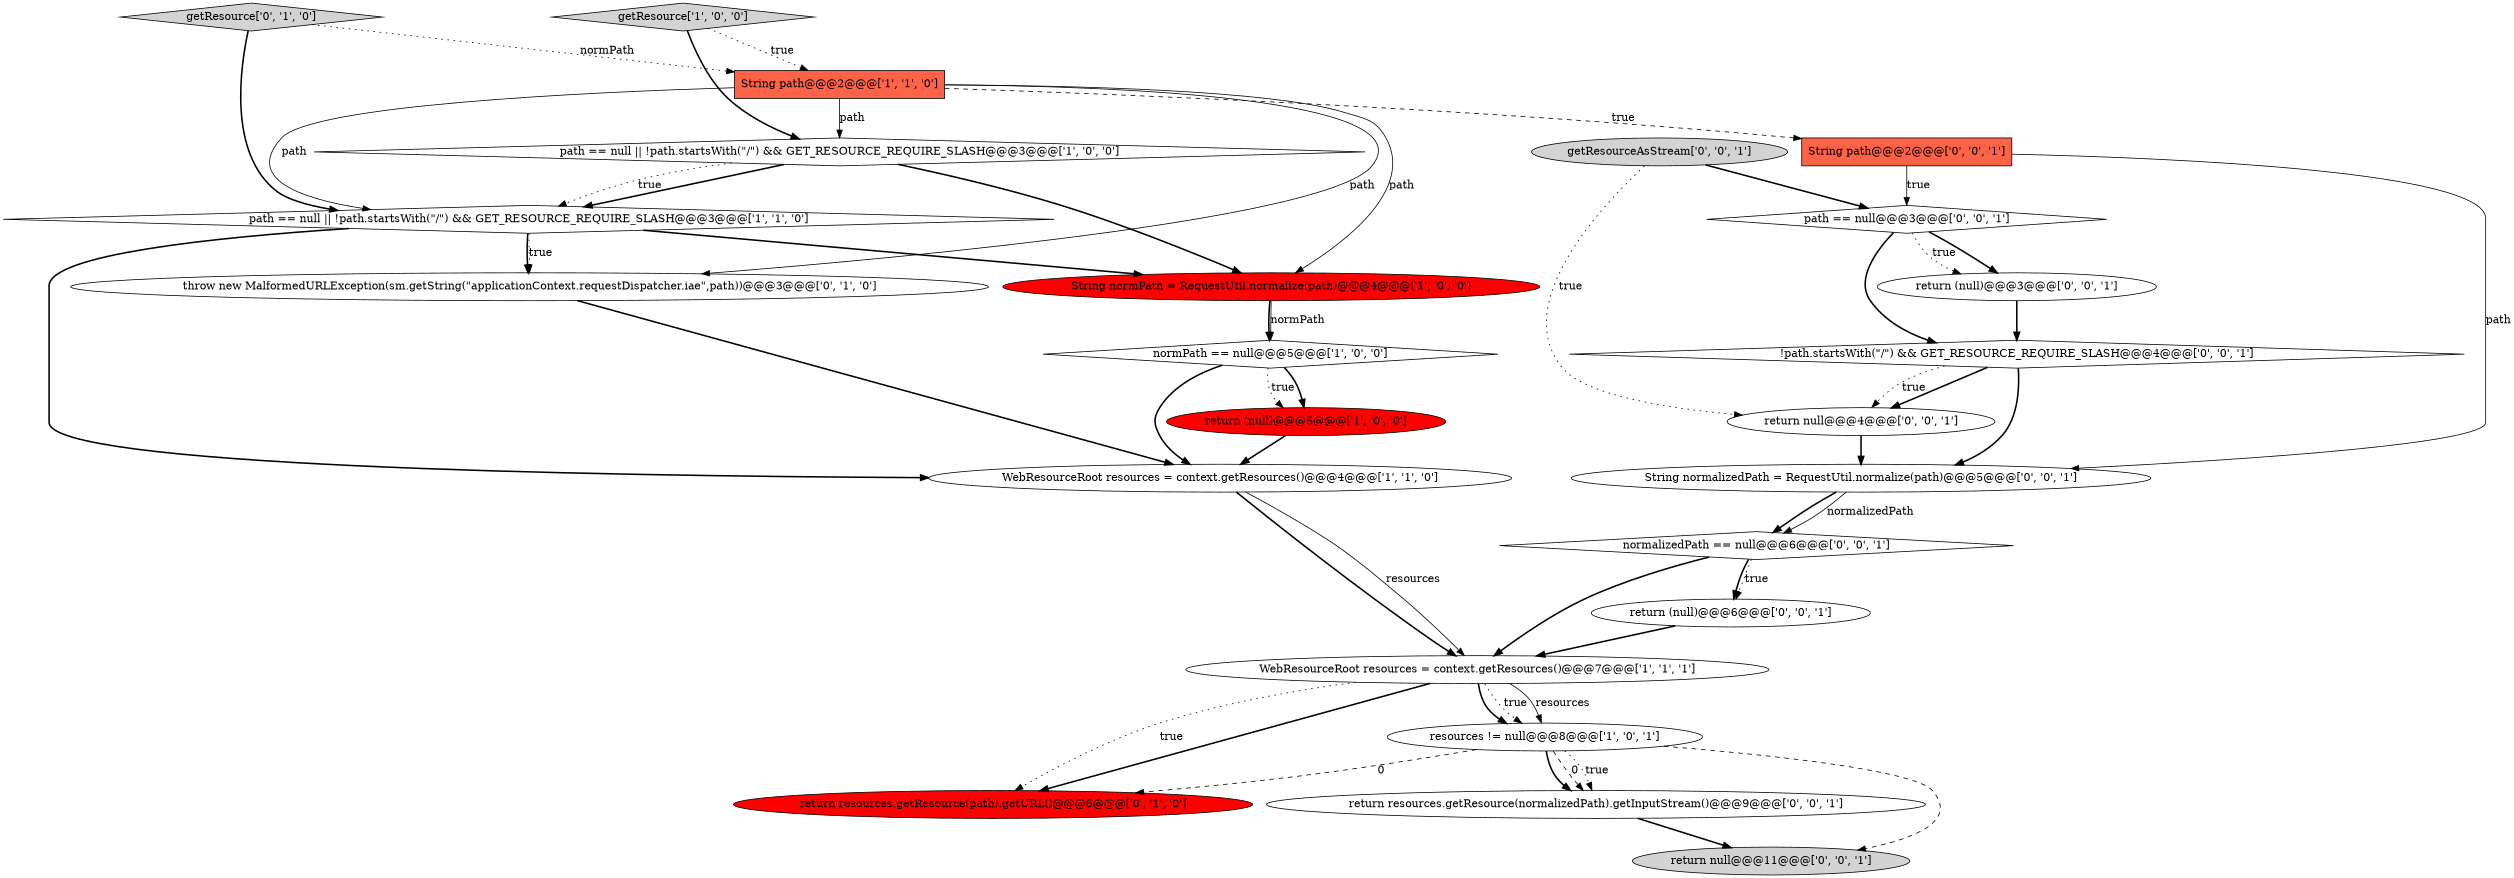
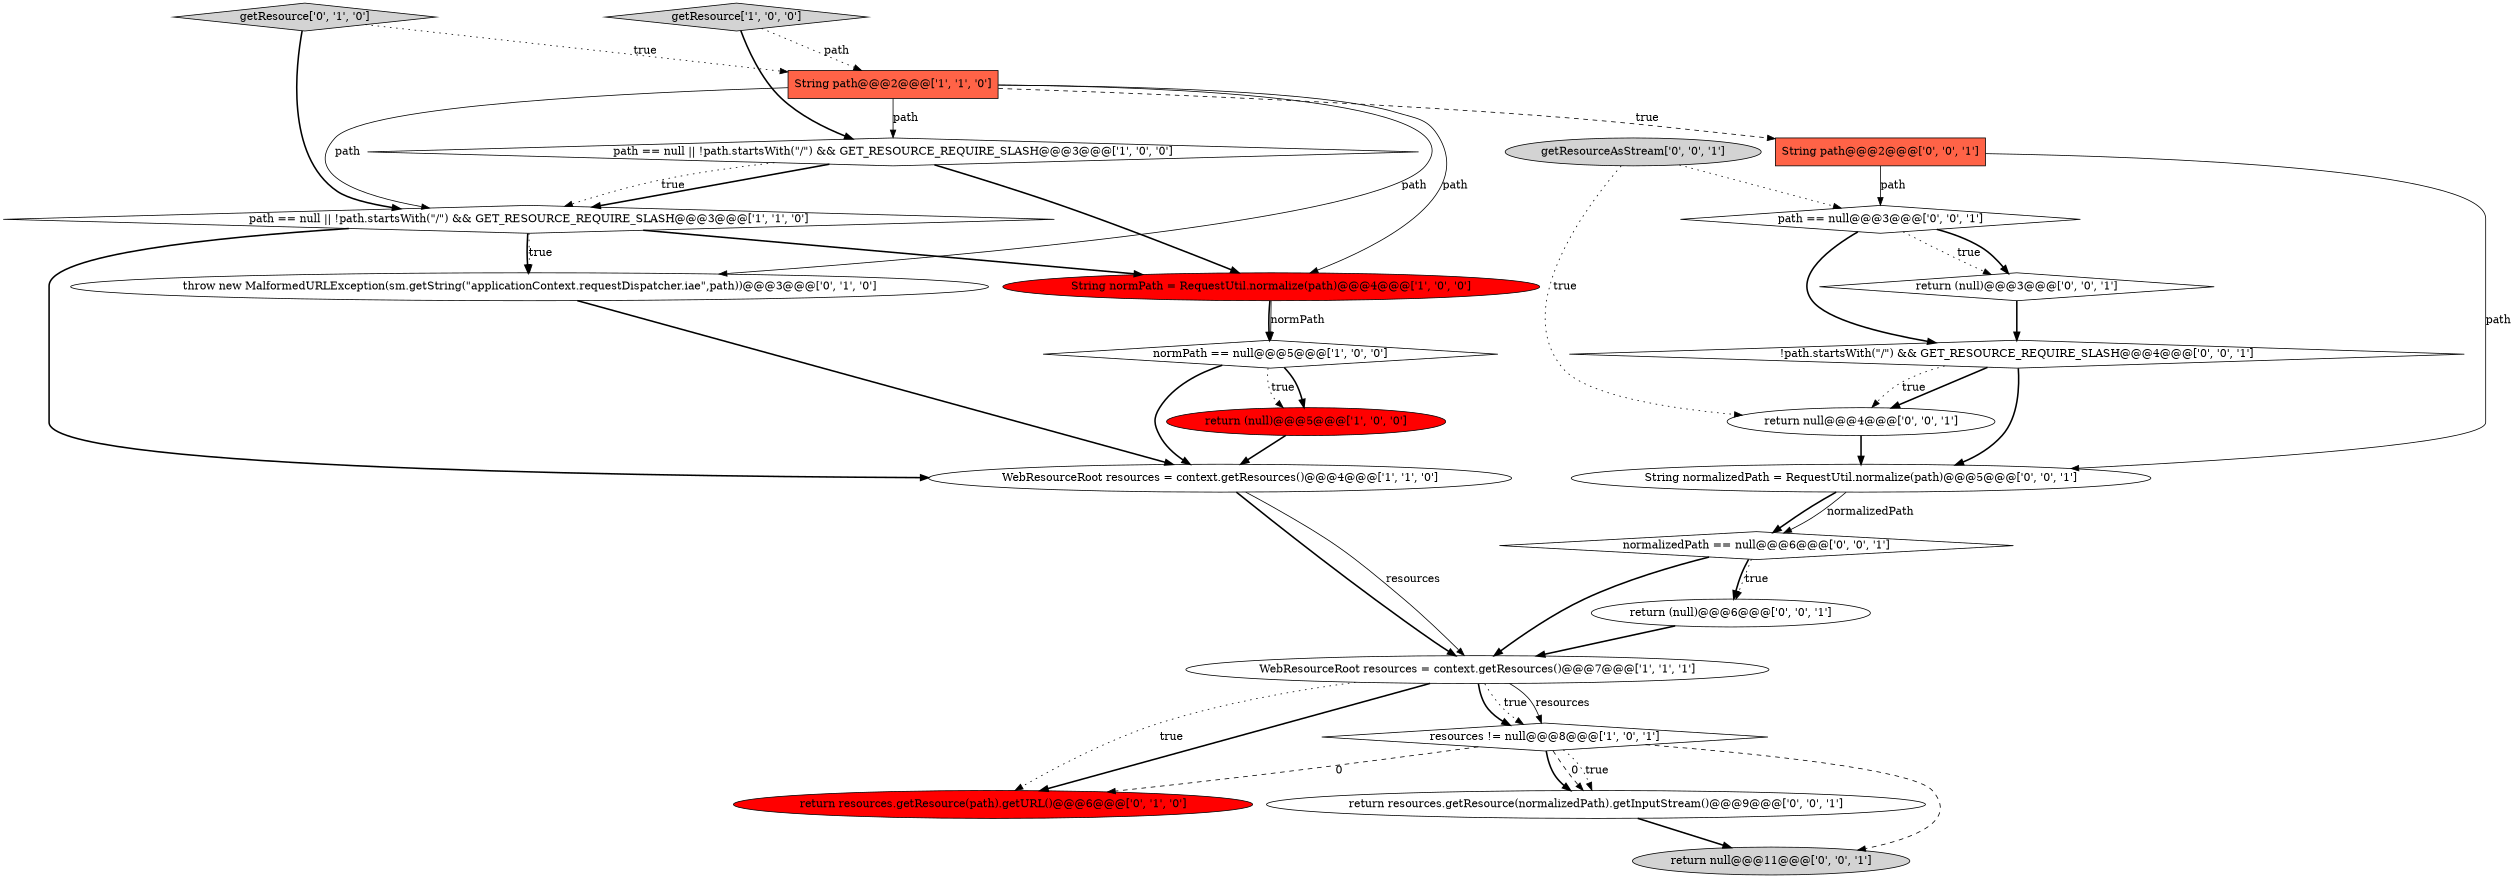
edge "getResource['0', '1', '0']" -> "String path@@@2@@@['1', '1', '0']": label "normPath" -> "true"
edge "getResource['1', '0', '0']" -> "String path@@@2@@@['1', '1', '0']": label "true" -> "path"
edge "getResourceAsStream['0', '0', '1']" -> "path == null@@@3@@@['0', '0', '1']": style bold -> dotted
edge "String path@@@2@@@['0', '0', '1']" -> "path == null@@@3@@@['0', '0', '1']": label "true" -> "path"
node "return (null)@@@3@@@['0', '0', '1']": shape ellipse -> diamond
node "resources != null@@@8@@@['1', '0', '1']": shape ellipse -> diamond
